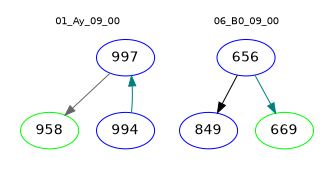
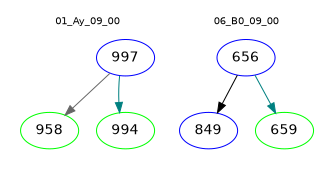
edge "994" -> "997": reversed
node "994": color blue -> green
node "669": label "669" -> "659"
